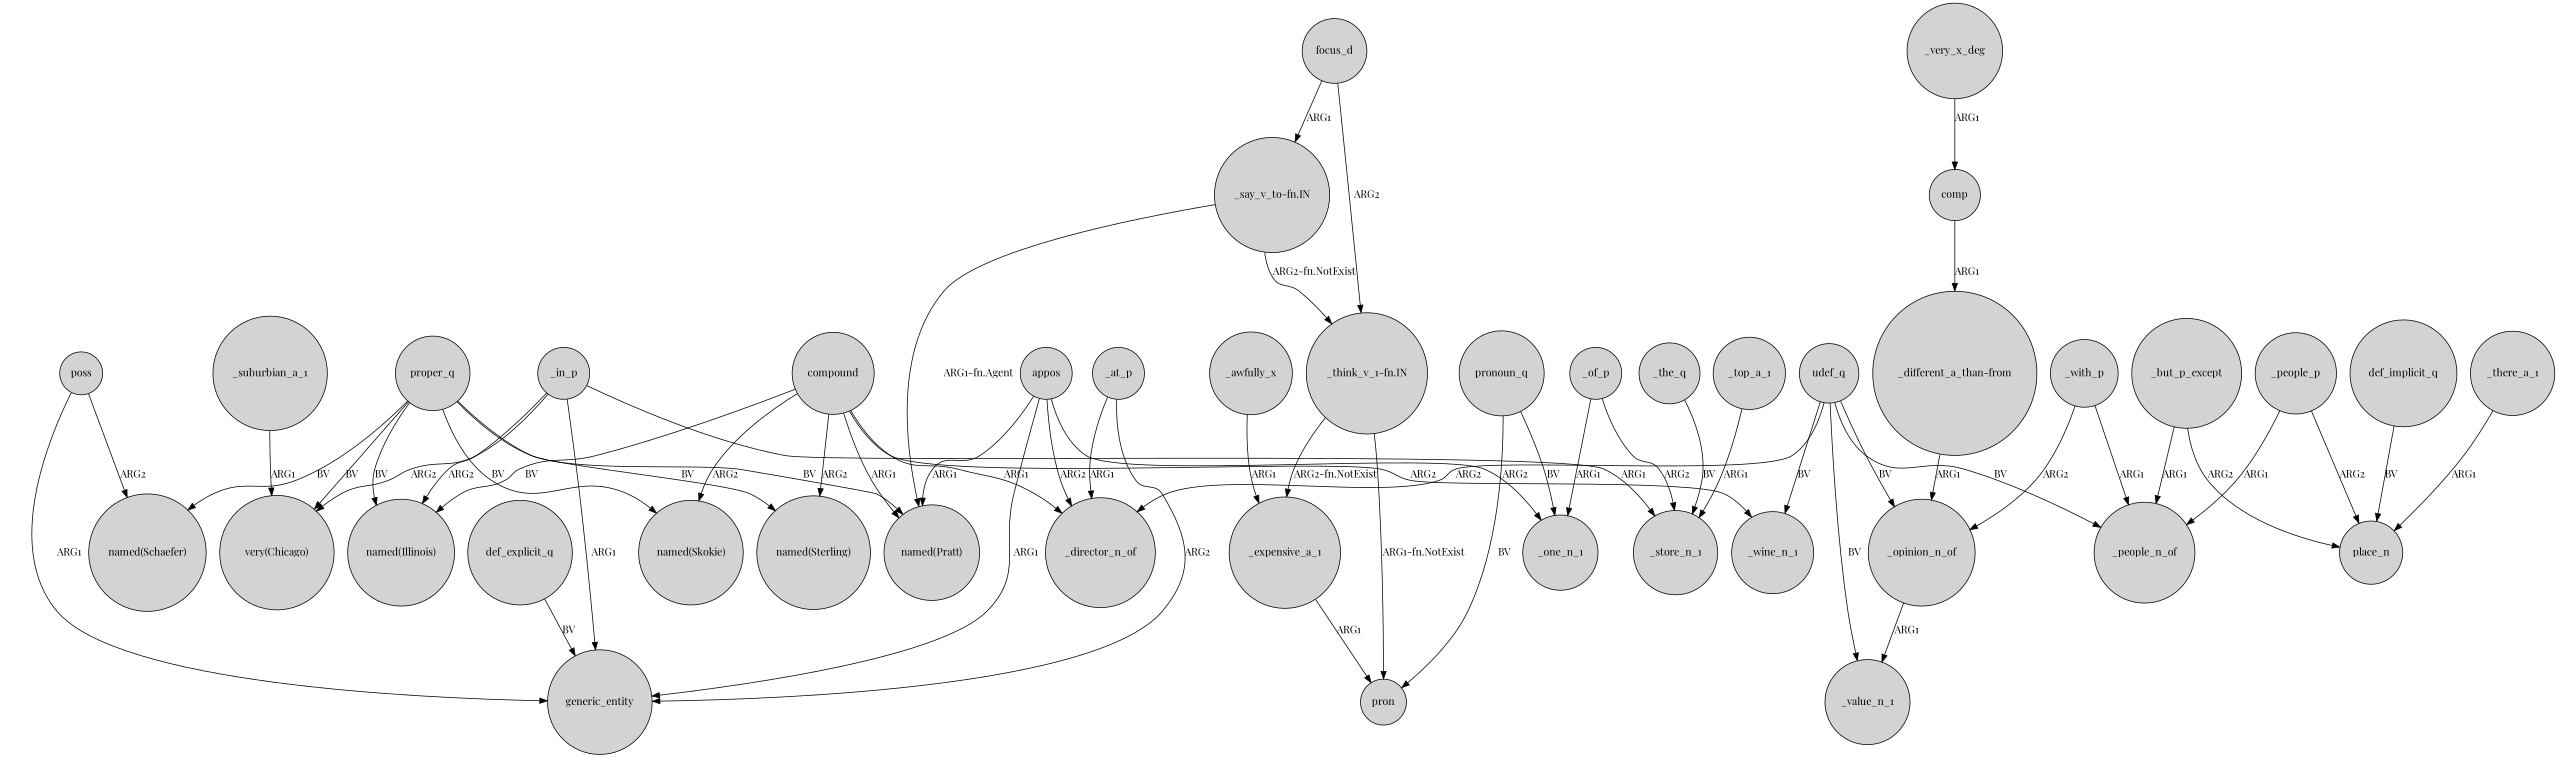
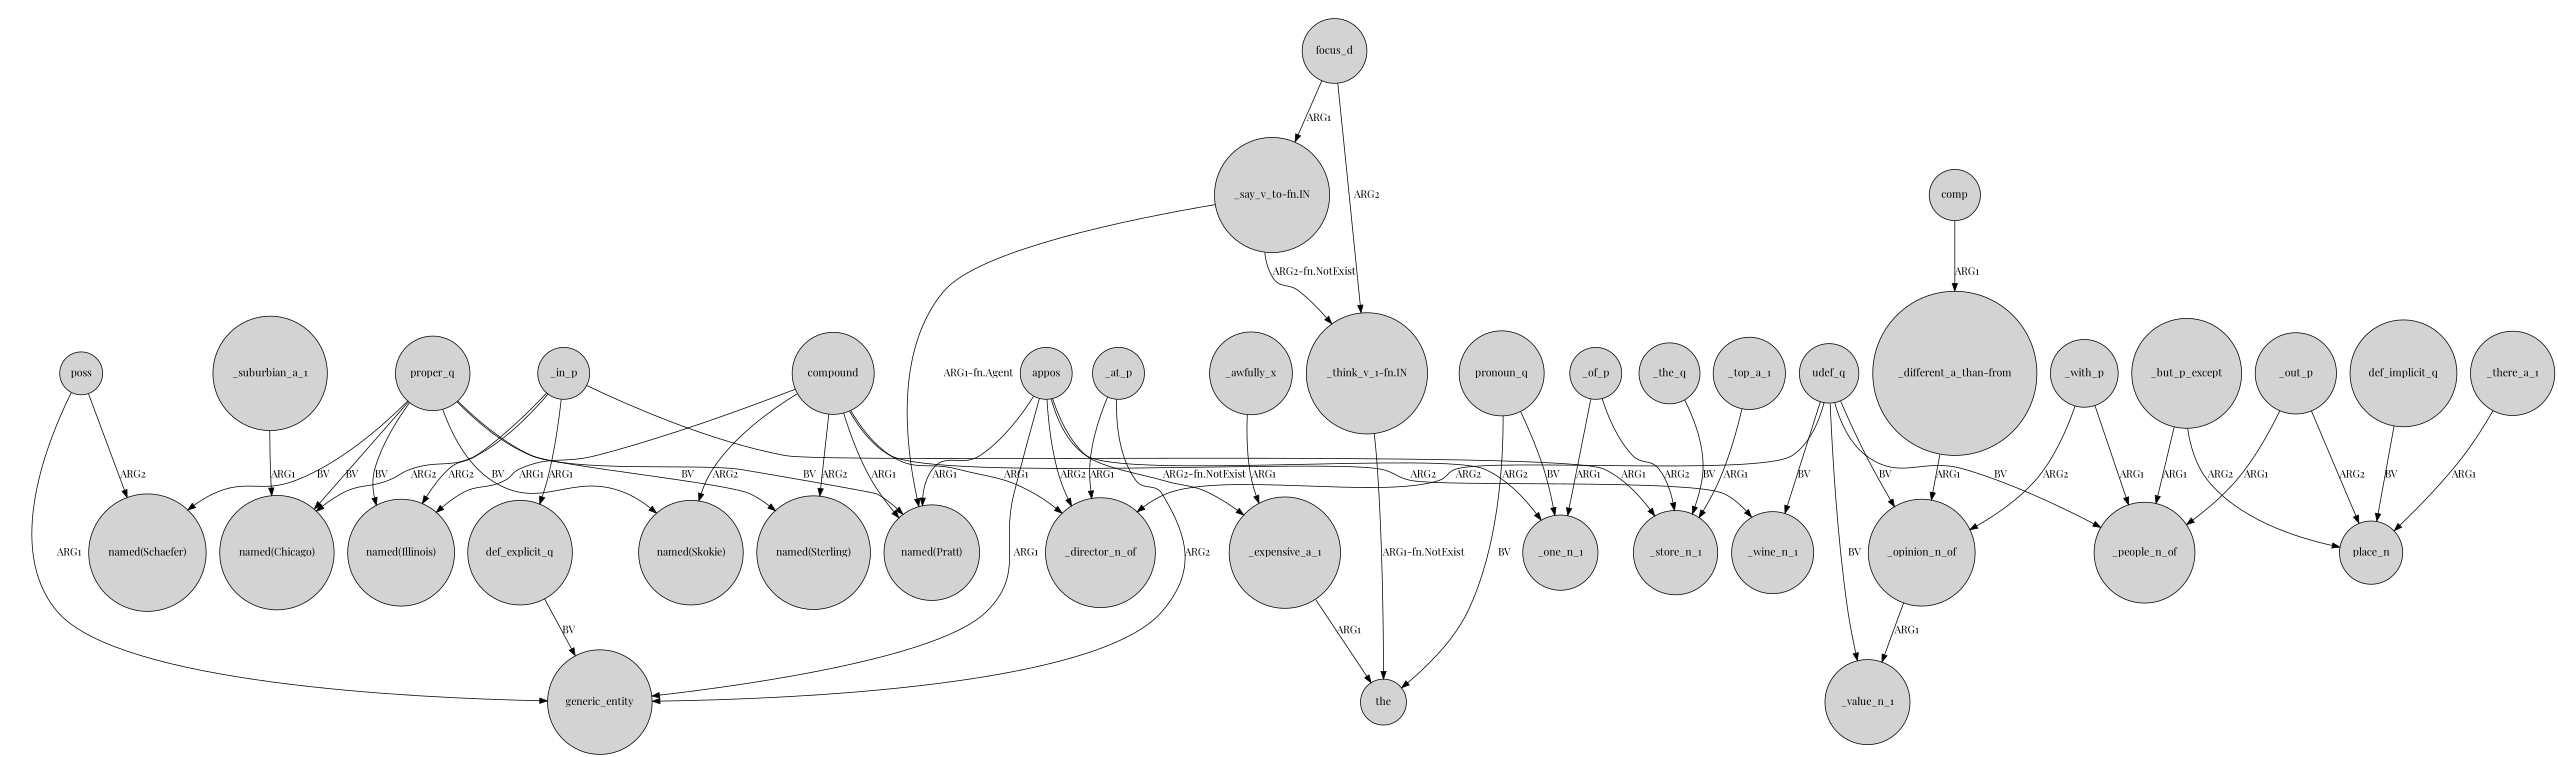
node "_very_x_deg": removed
node "_people_p": label "_people_p" -> "_out_p"
edge "_think_v_1-fn.IN" -> "_expensive_a_1": now "appos" -> "_expensive_a_1"
edge "compound" -> "named(Illinois)": label "BV" -> "ARG1"
edge "_in_p" -> "generic_entity": now "_in_p" -> "def_explicit_q"
node "very(Chicago)": label "very(Chicago)" -> "named(Chicago)"
node "pron": label "pron" -> "the"
